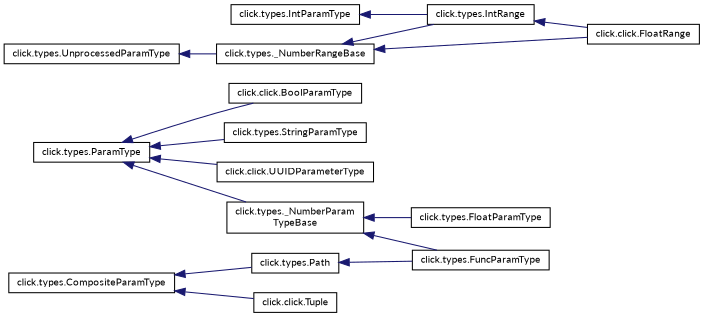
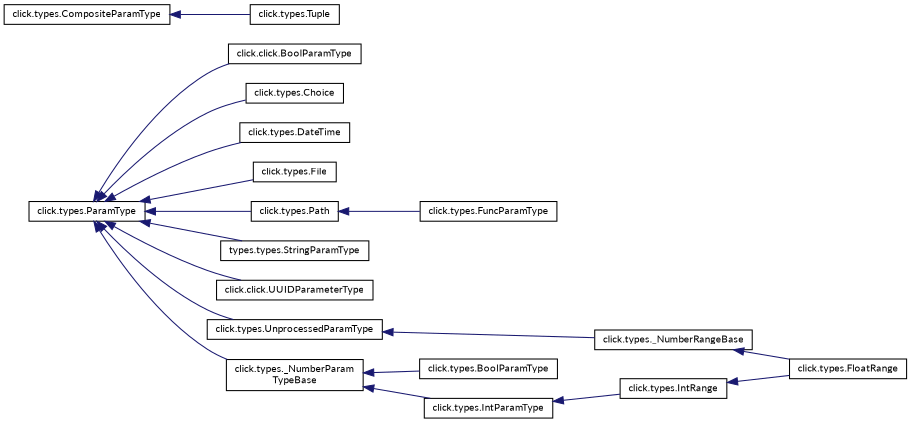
edge "click.types.IntRange" -> "click.types._NumberRangeBase": removed
node "click.click.FloatRange": label "click.click.FloatRange" -> "click.types.FloatRange"
node "click.types.Choice": added
node "click.types.StringParamType": label "click.types.StringParamType" -> "types.types.StringParamType"
node "click.types.DateTime": added
node "click.types.File": added
node "click.types.FloatParamType": label "click.types.FloatParamType" -> "click.types.BoolParamType"
edge "click.types.FuncParamType" -> "click.types._NumberParam TypeBase": now "click.types.IntParamType" -> "click.types._NumberParam TypeBase"
edge "click.types.Path" -> "click.types.CompositeParamType": now "click.types.Path" -> "click.types.ParamType"
edge "click.types.UnprocessedParamType" -> "click.types.ParamType": added
node "click.click.Tuple": label "click.click.Tuple" -> "click.types.Tuple"
